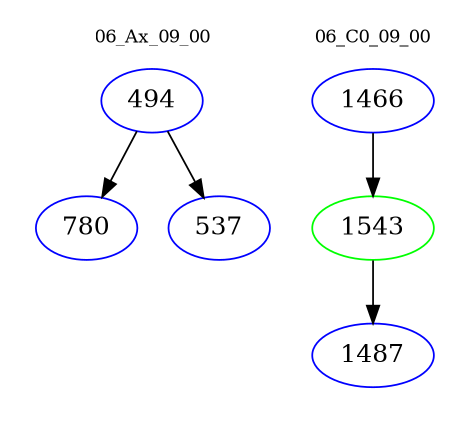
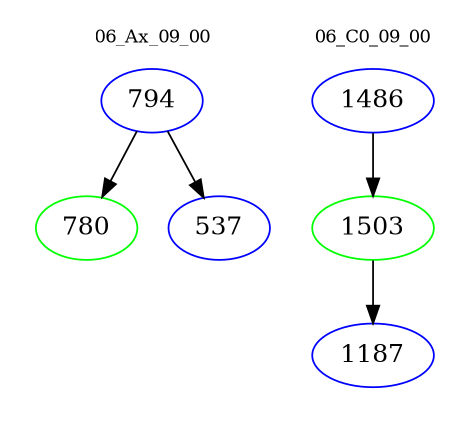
node "494": label "494" -> "794"
node "1466": label "1466" -> "1486"
node "780": color blue -> green
node "1543": label "1543" -> "1503"
node "1487": label "1487" -> "1187"
